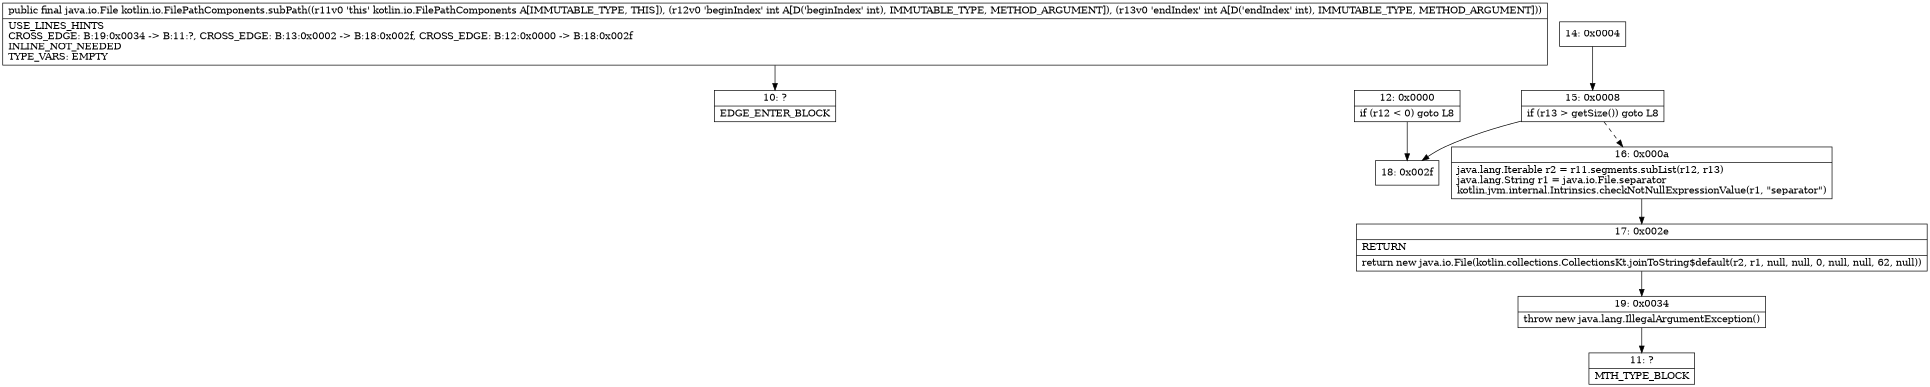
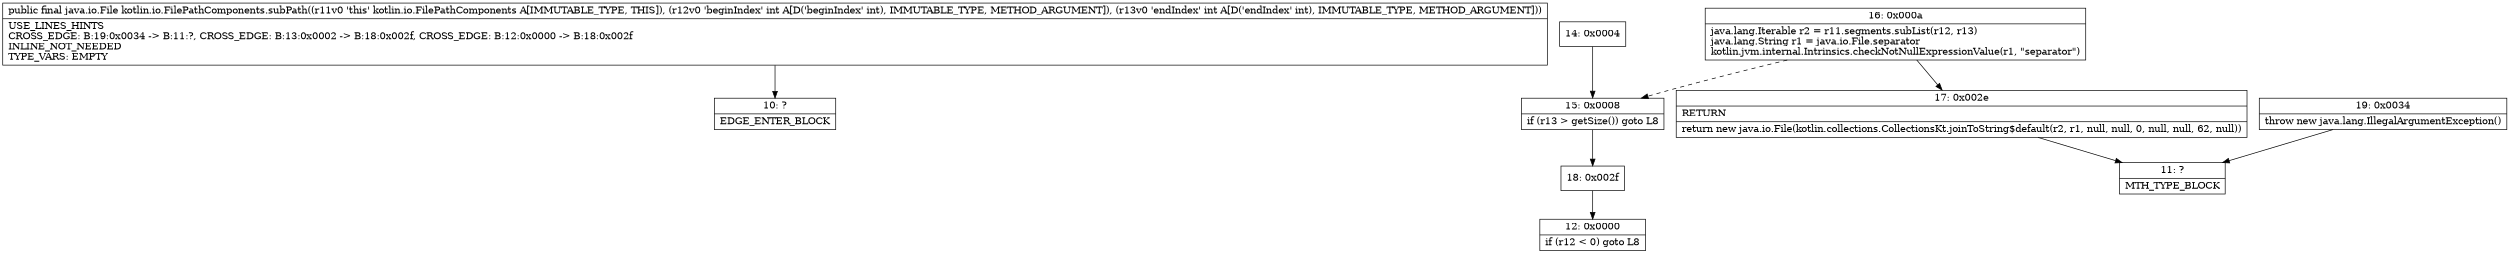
edge "15: 0x0008" -> "16: 0x000a": reversed
edge "12: 0x0000" -> "18: 0x002f": reversed
edge "17: 0x002e" -> "19: 0x0034": now "17: 0x002e" -> "11: ?"
